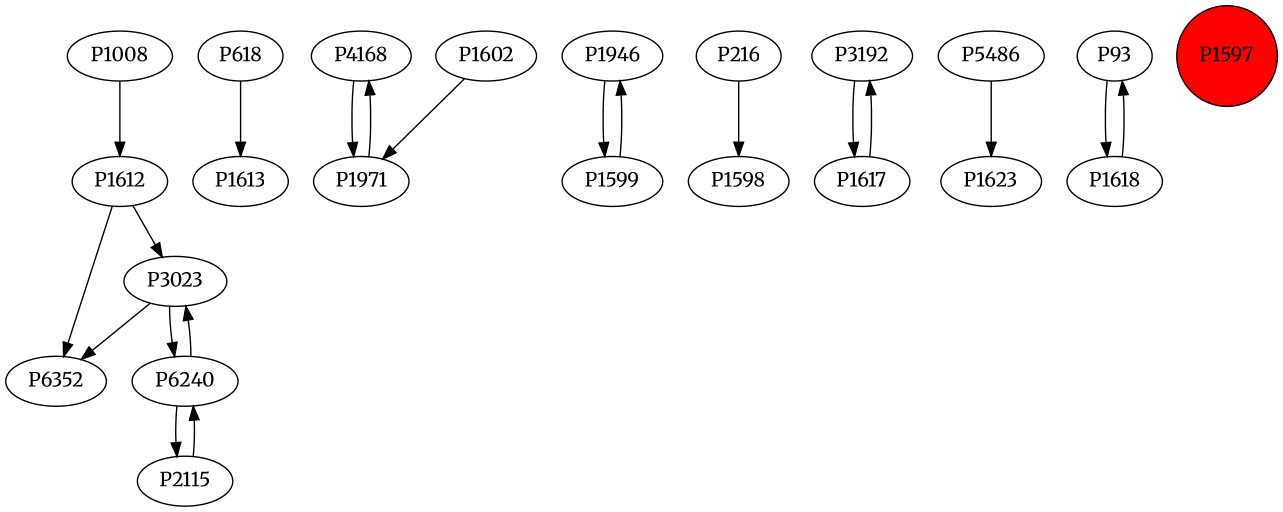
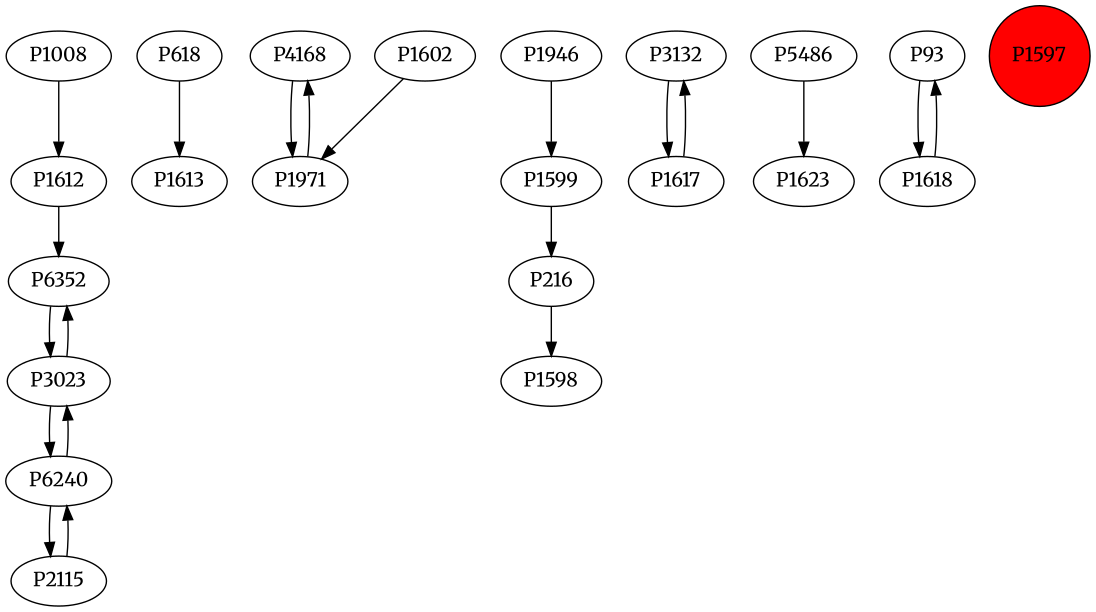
node "P3192": label "P3192" -> "P3132"
edge "P1599" -> "P1946": now "P1599" -> "P216"
edge "P1612" -> "P3023": now "P6352" -> "P3023"
